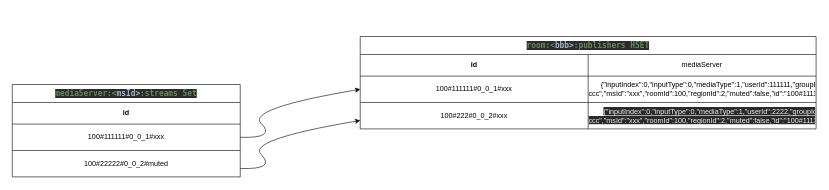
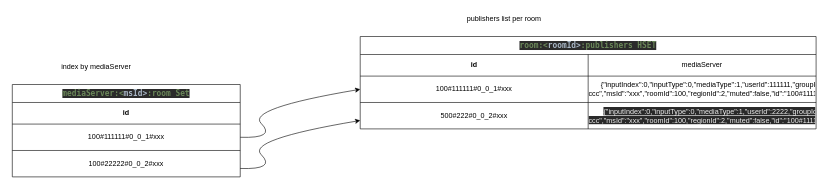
node "publishers list per room": added
node "room:<bbb>:publishers HSET": label "room:<bbb>:publishers HSET" -> "room:<roomId>:publishers HSET"
node "index by mediaServer": added
node "mediaServer:<msId>:streams Set": label "mediaServer:<msId>:streams Set" -> "mediaServer:<msId>:room Set"
node "100#222#0_0_2#xxx": label "100#222#0_0_2#xxx" -> "500#222#0_0_2#xxx"
node "100#22222#0_0_2#muted": label "100#22222#0_0_2#muted" -> "100#22222#0_0_2#xxx"
